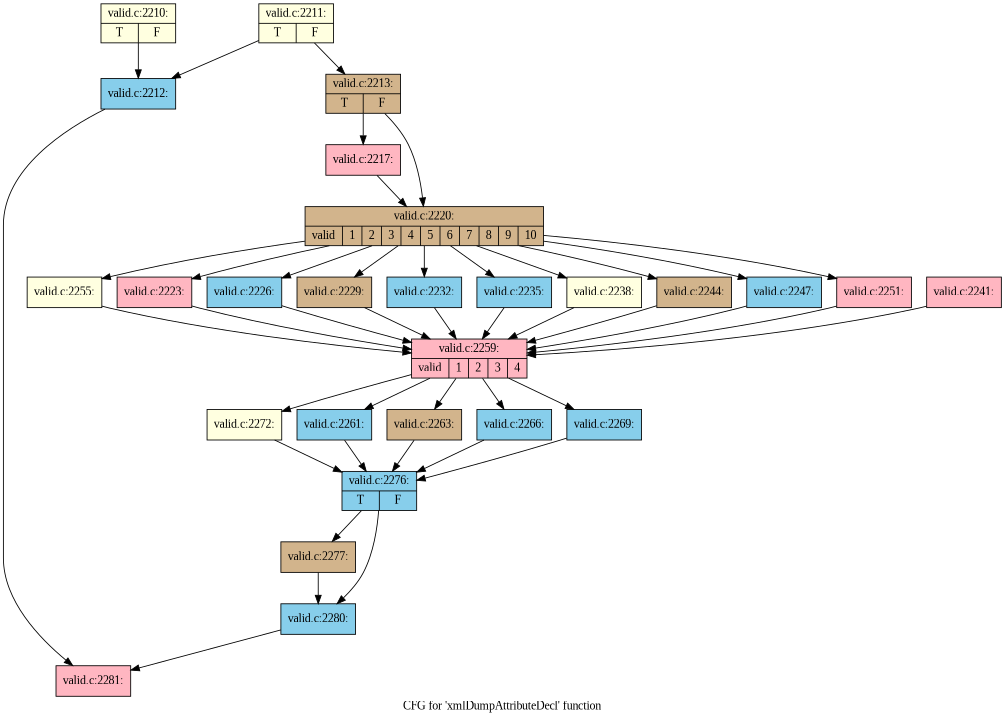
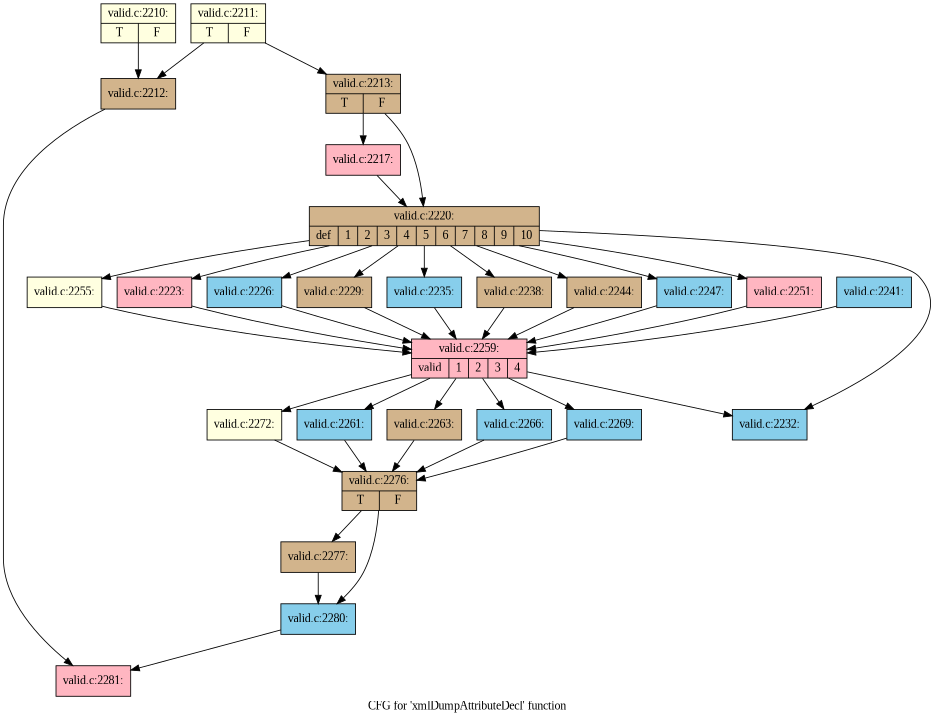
node "valid.c:2212:": fillcolor skyblue -> tan
node "valid.c:2220:": text "valid" -> "def"
node "valid.c:2238:": fillcolor lightyellow -> tan
node "valid.c:2241:": fillcolor lightpink -> skyblue
edge "valid.c:2232:" -> "valid.c:2259:": reversed
node "valid.c:2276:": fillcolor skyblue -> tan
